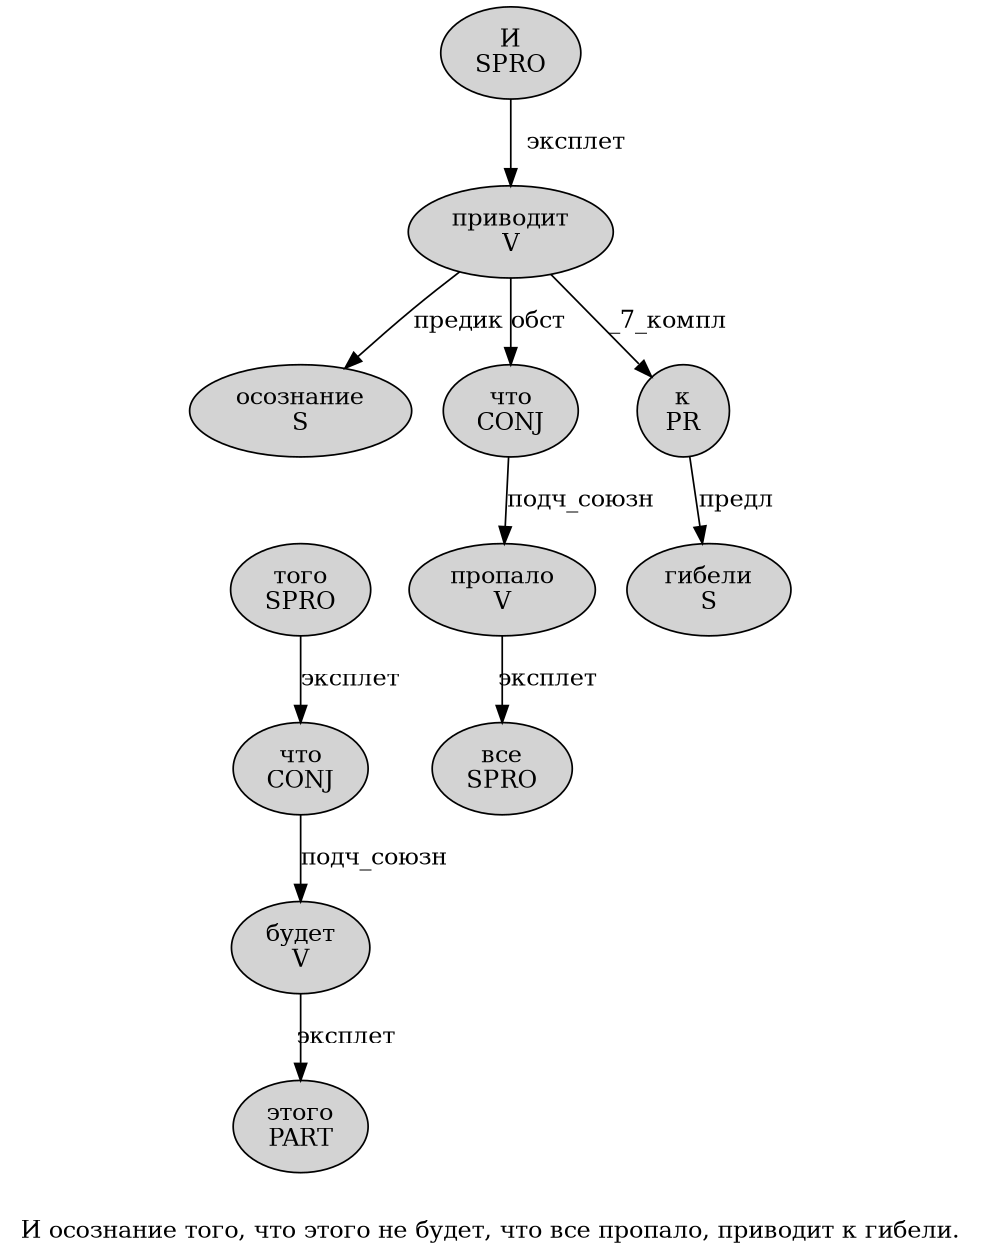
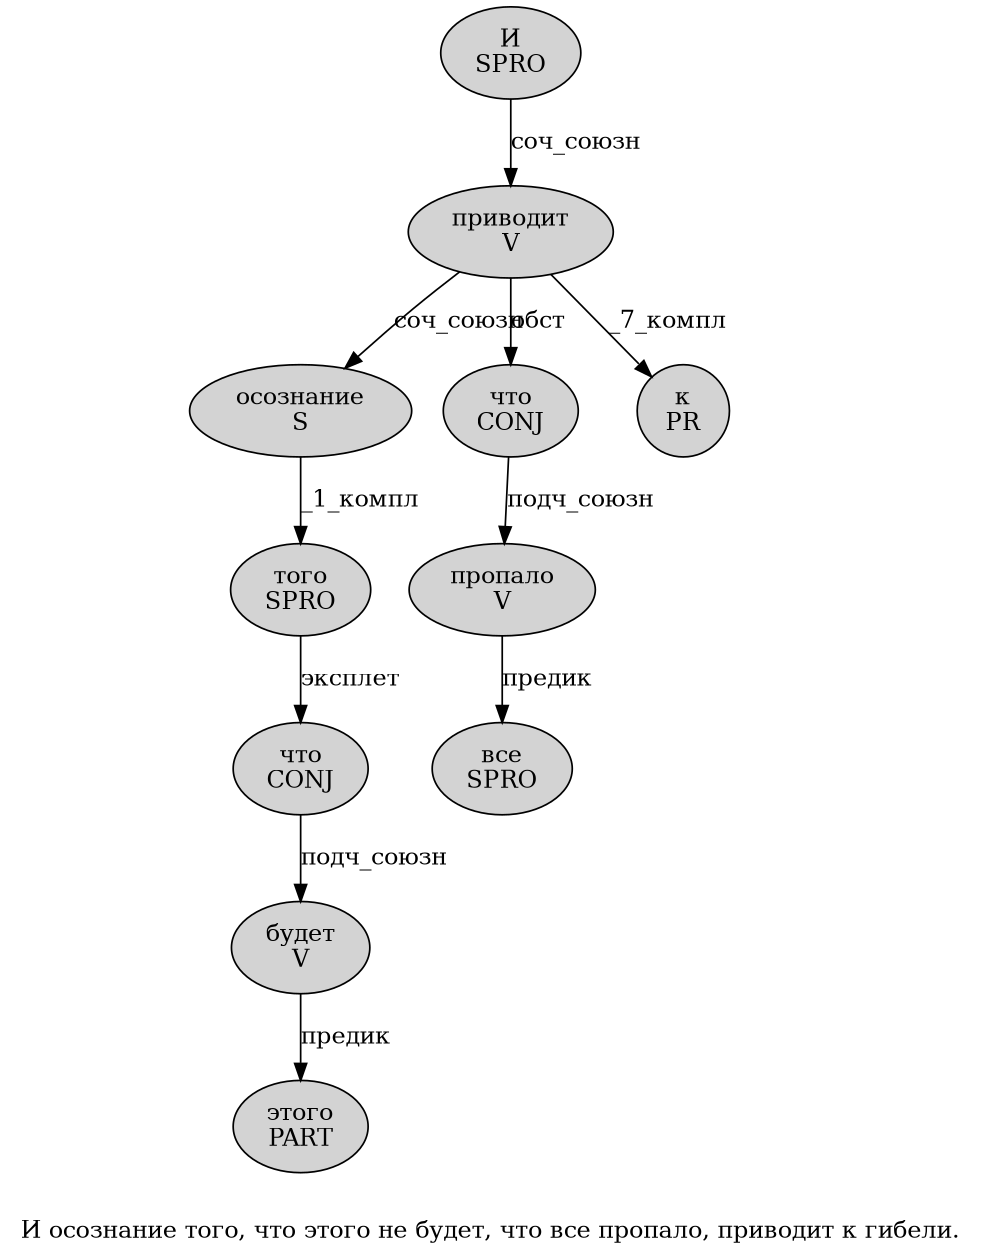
edge "И SPRO" -> "приводит V": label "эксплет" -> "соч_союзн"
edge "приводит V" -> "осознание S": label "предик" -> "соч_союзн"
edge "осознание S" -> "того SPRO": added, label "_1_компл"
node "гибели S": removed
edge "пропало V" -> "все SPRO": label "эксплет" -> "предик"
edge "будет V" -> "этого PART": label "эксплет" -> "предик"
